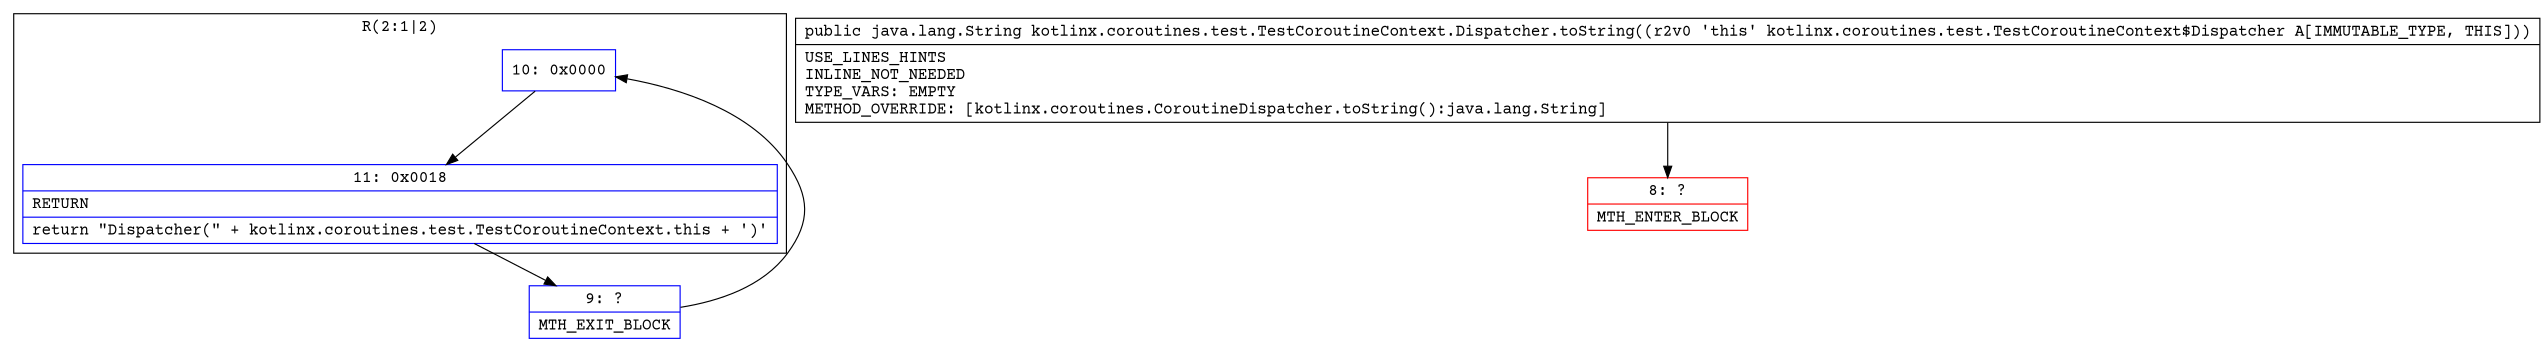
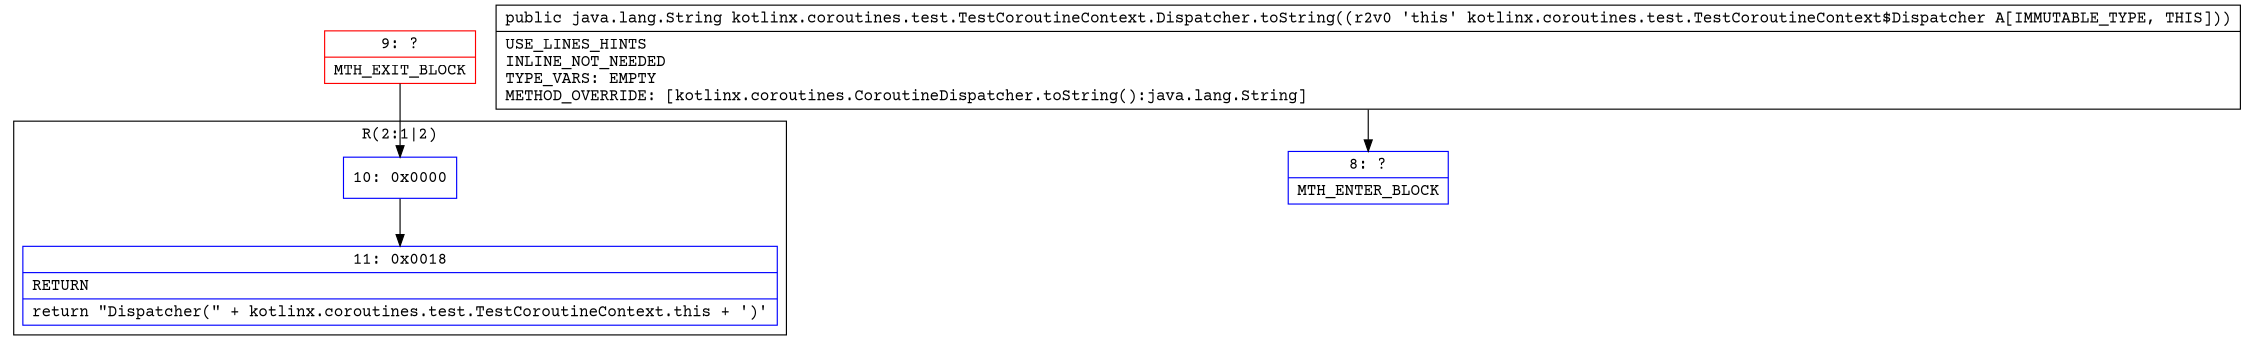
node "8: ?": color red -> blue
edge "11: 0x0018" -> "9: ?": removed
node "9: ?": color blue -> red
